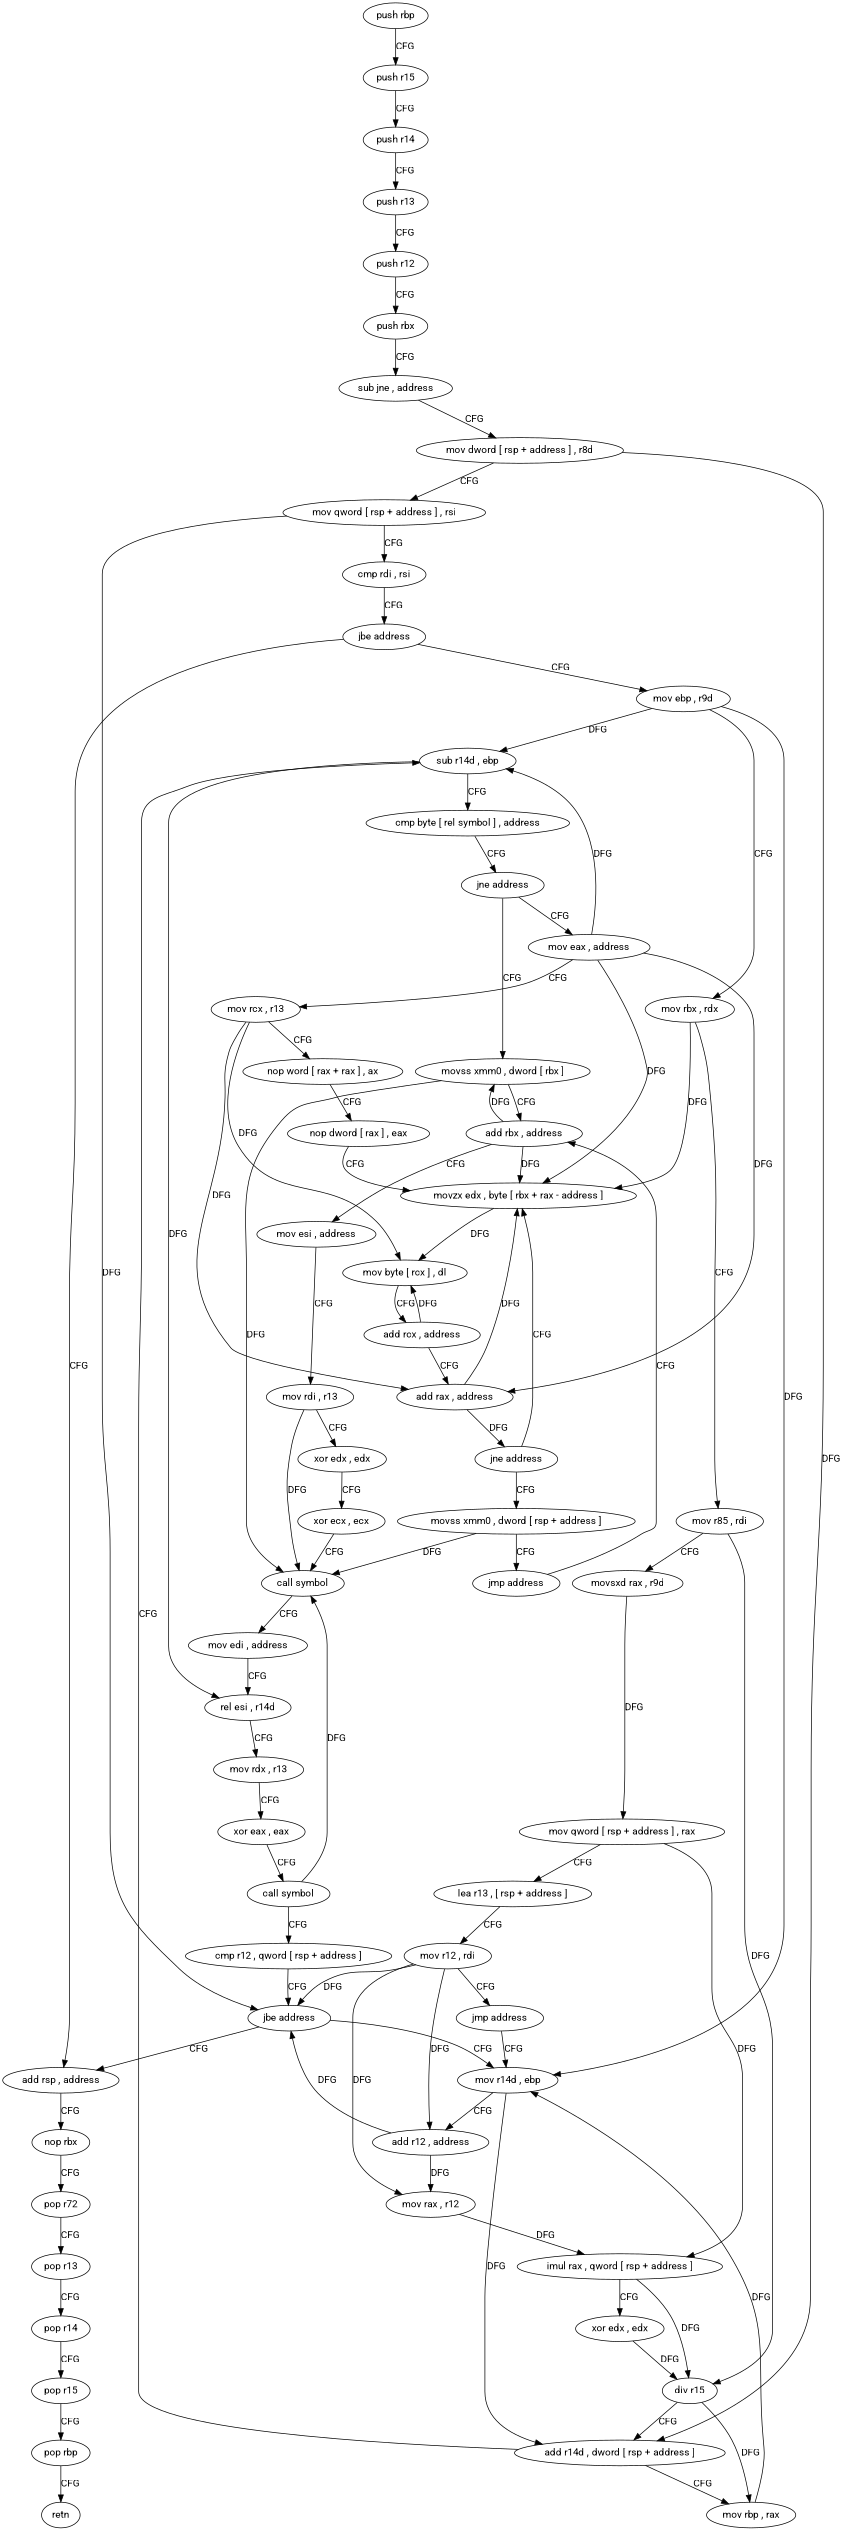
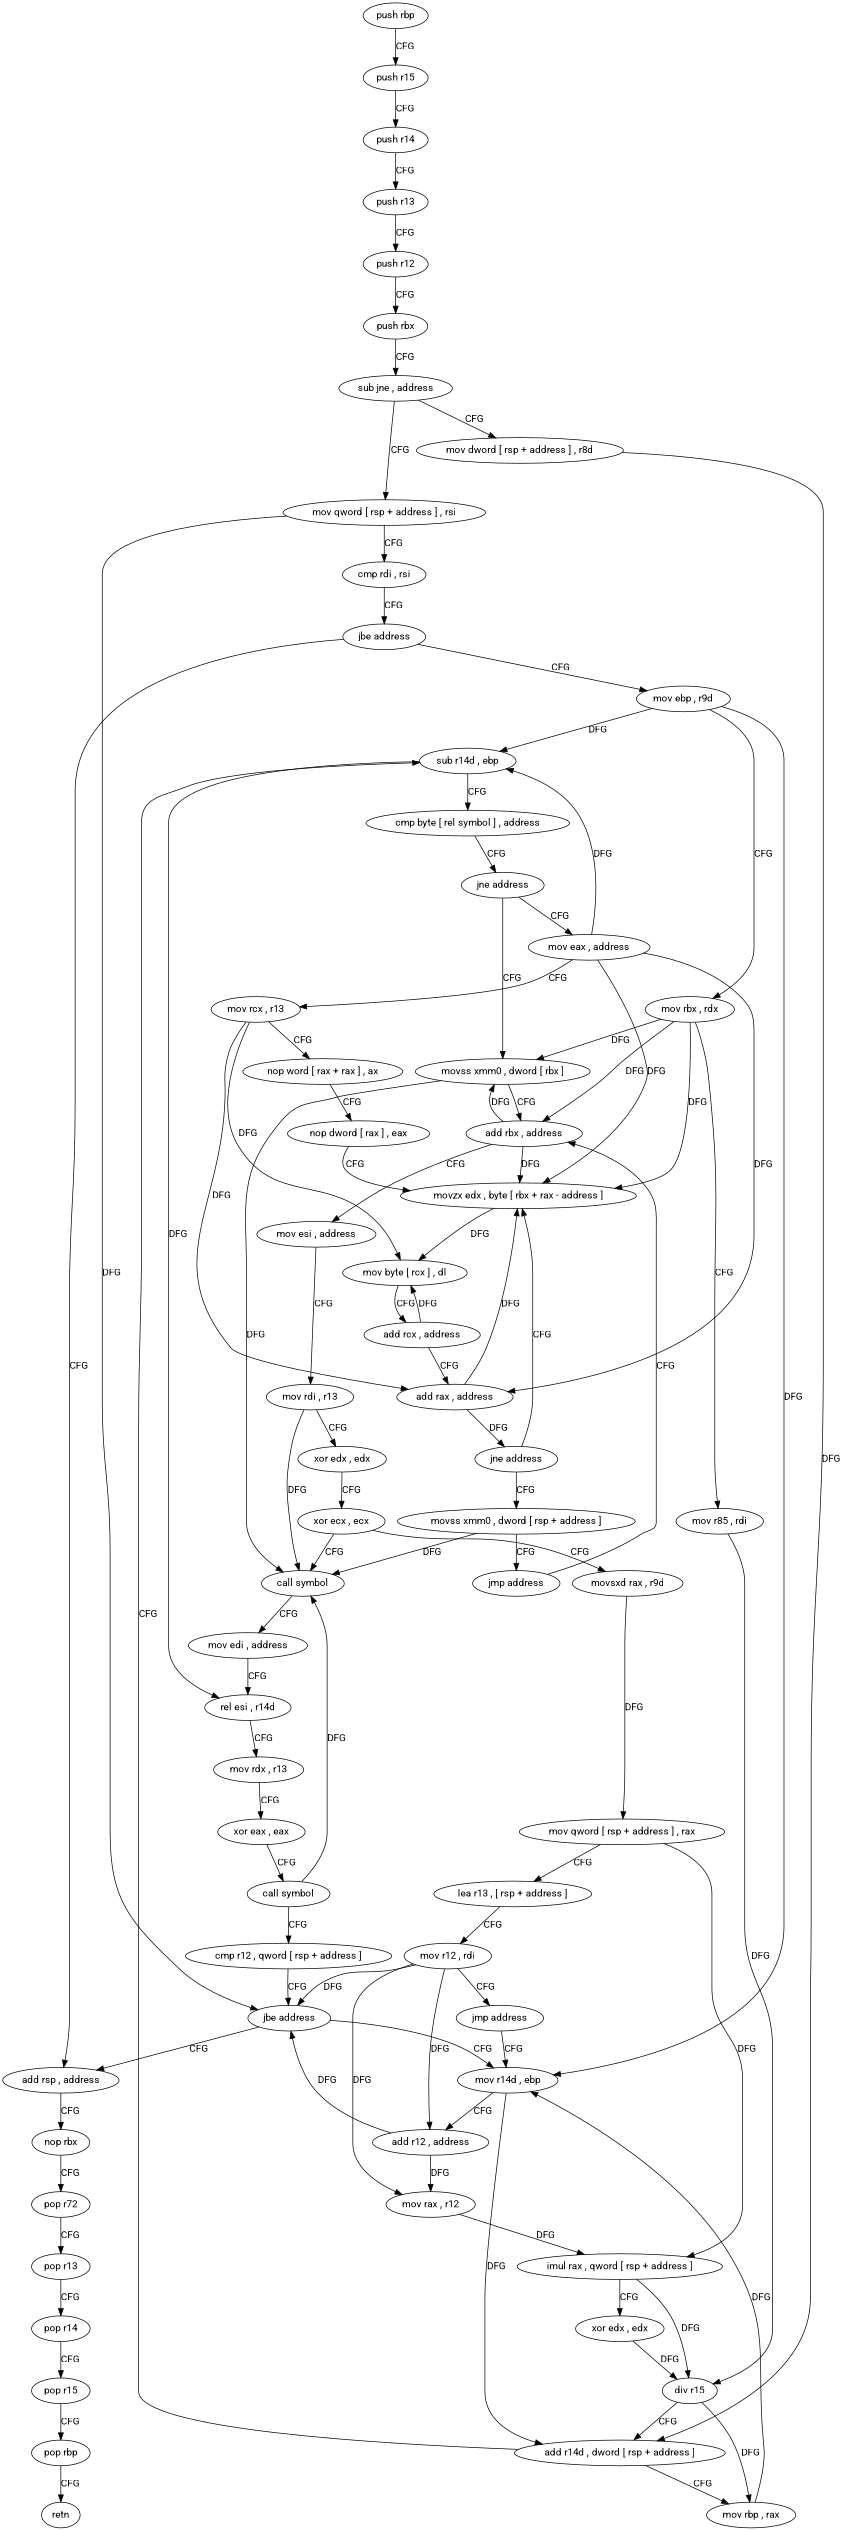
edge "mov dword [ rsp + address ] , r8d" -> "mov qword [ rsp + address ] , rsi": now "sub jne , address" -> "mov qword [ rsp + address ] , rsi"
edge "mov rbx , rdx" -> "movss xmm0 , dword [ rbx ]": added, label "DFG"
edge "mov rbx , rdx" -> "add rbx , address": added, label "DFG"
edge "mov r85 , rdi" -> "movsxd rax , r9d": now "xor ecx , ecx" -> "movsxd rax , r9d"
